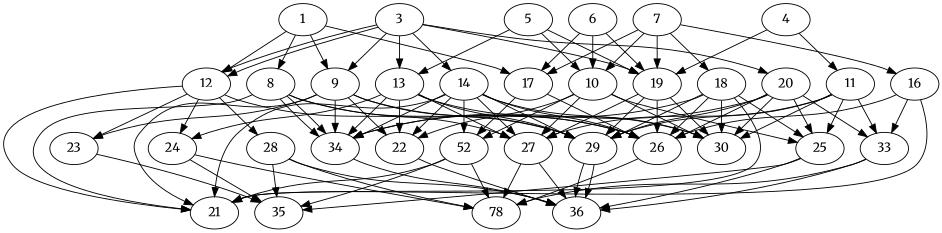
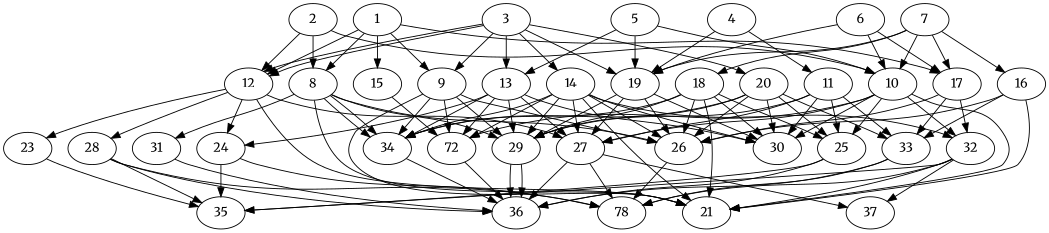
node "2": added
node "15": added
edge "17" -> "33": added
edge "9" -> "23": removed
node "31": added
node "22": label "22" -> "72"
node "52": label "52" -> "32"
edge "10" -> "21": added
node "37": added
